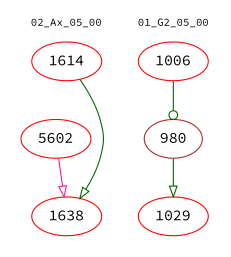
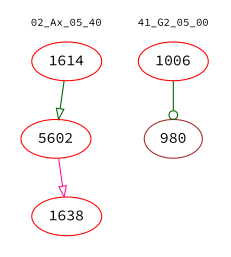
cluster "02_Ax_05_00": label "02_Ax_05_00" -> "02_Ax_05_40"
cluster "01_G2_05_00": label "01_G2_05_00" -> "41_G2_05_00"
edge "1614" -> "1638": now "1614" -> "5602"
node "1029": removed
